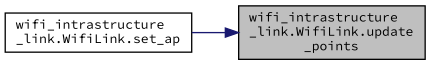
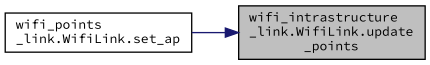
node "wifi_intrastructure _link.WifiLink.set_ap": label "wifi_intrastructure _link.WifiLink.set_ap" -> "wifi_points _link.WifiLink.set_ap"
